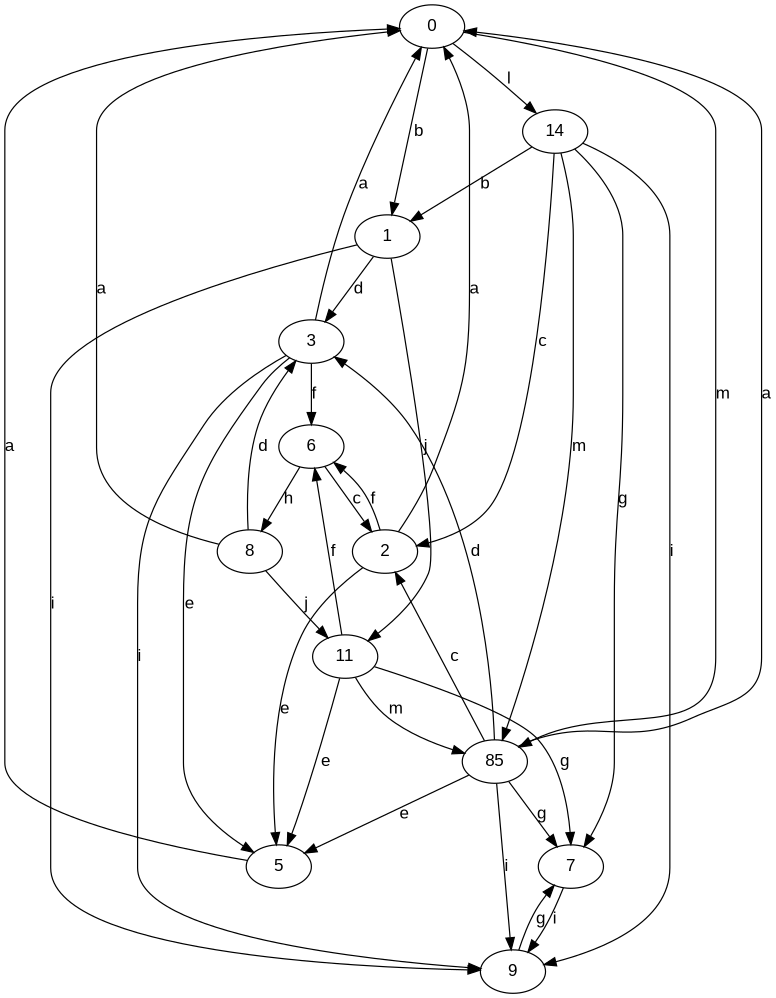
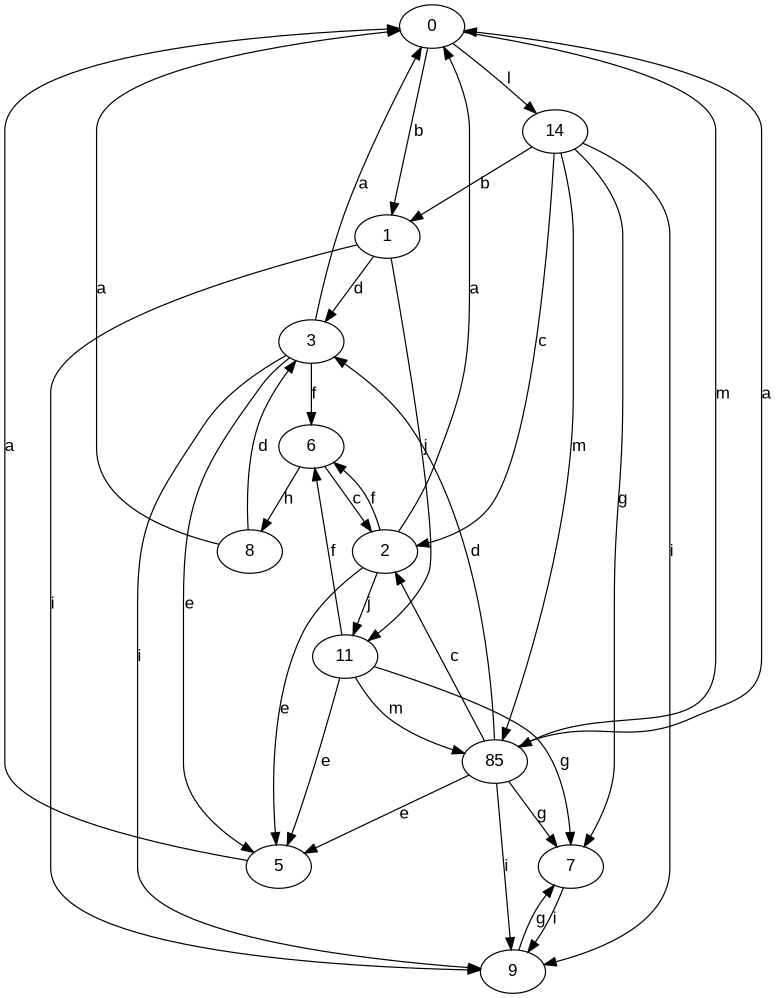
edge "8" -> "11": now "2" -> "11"
